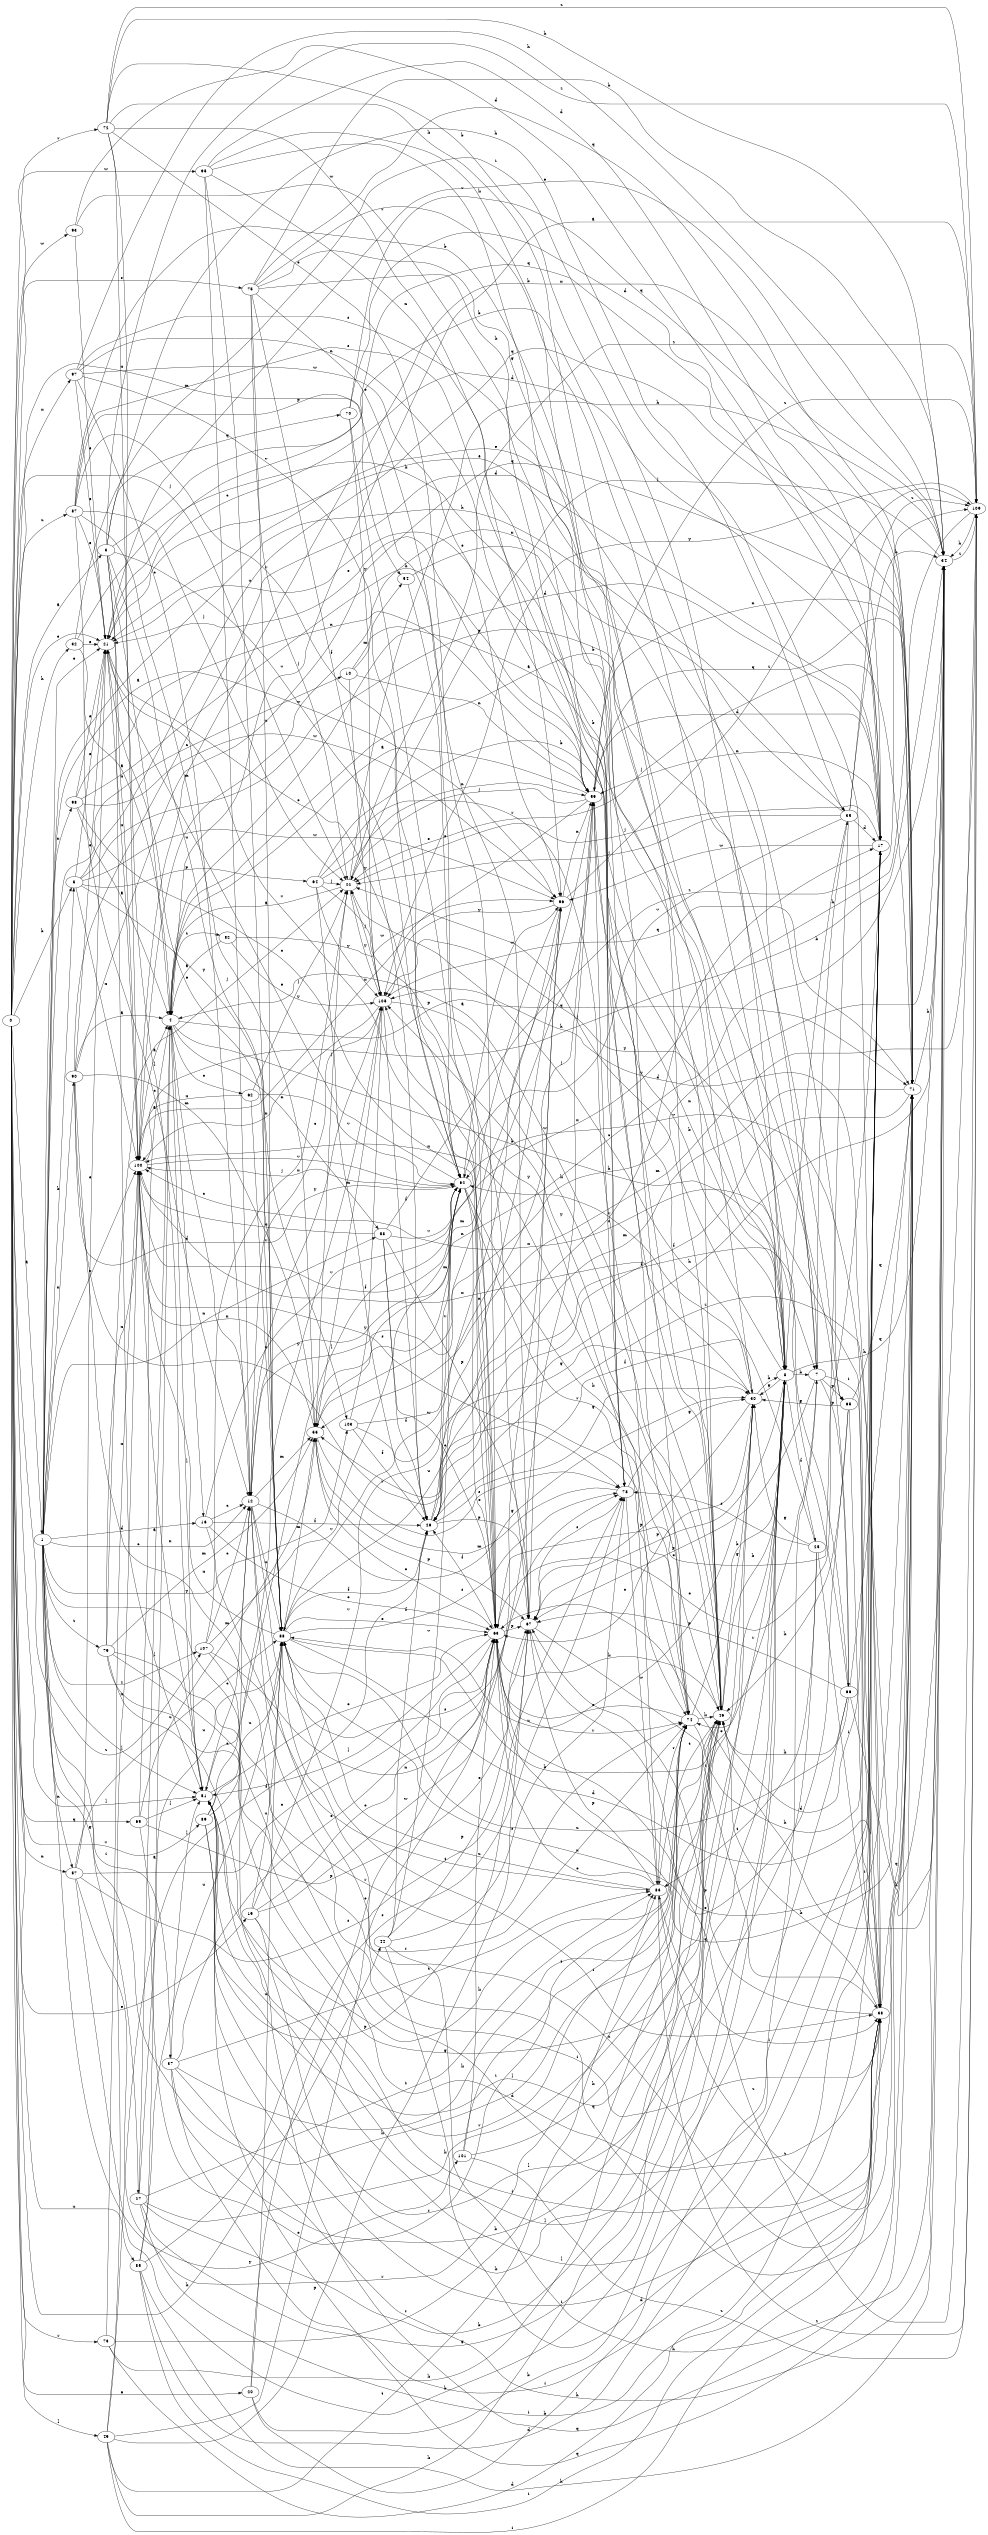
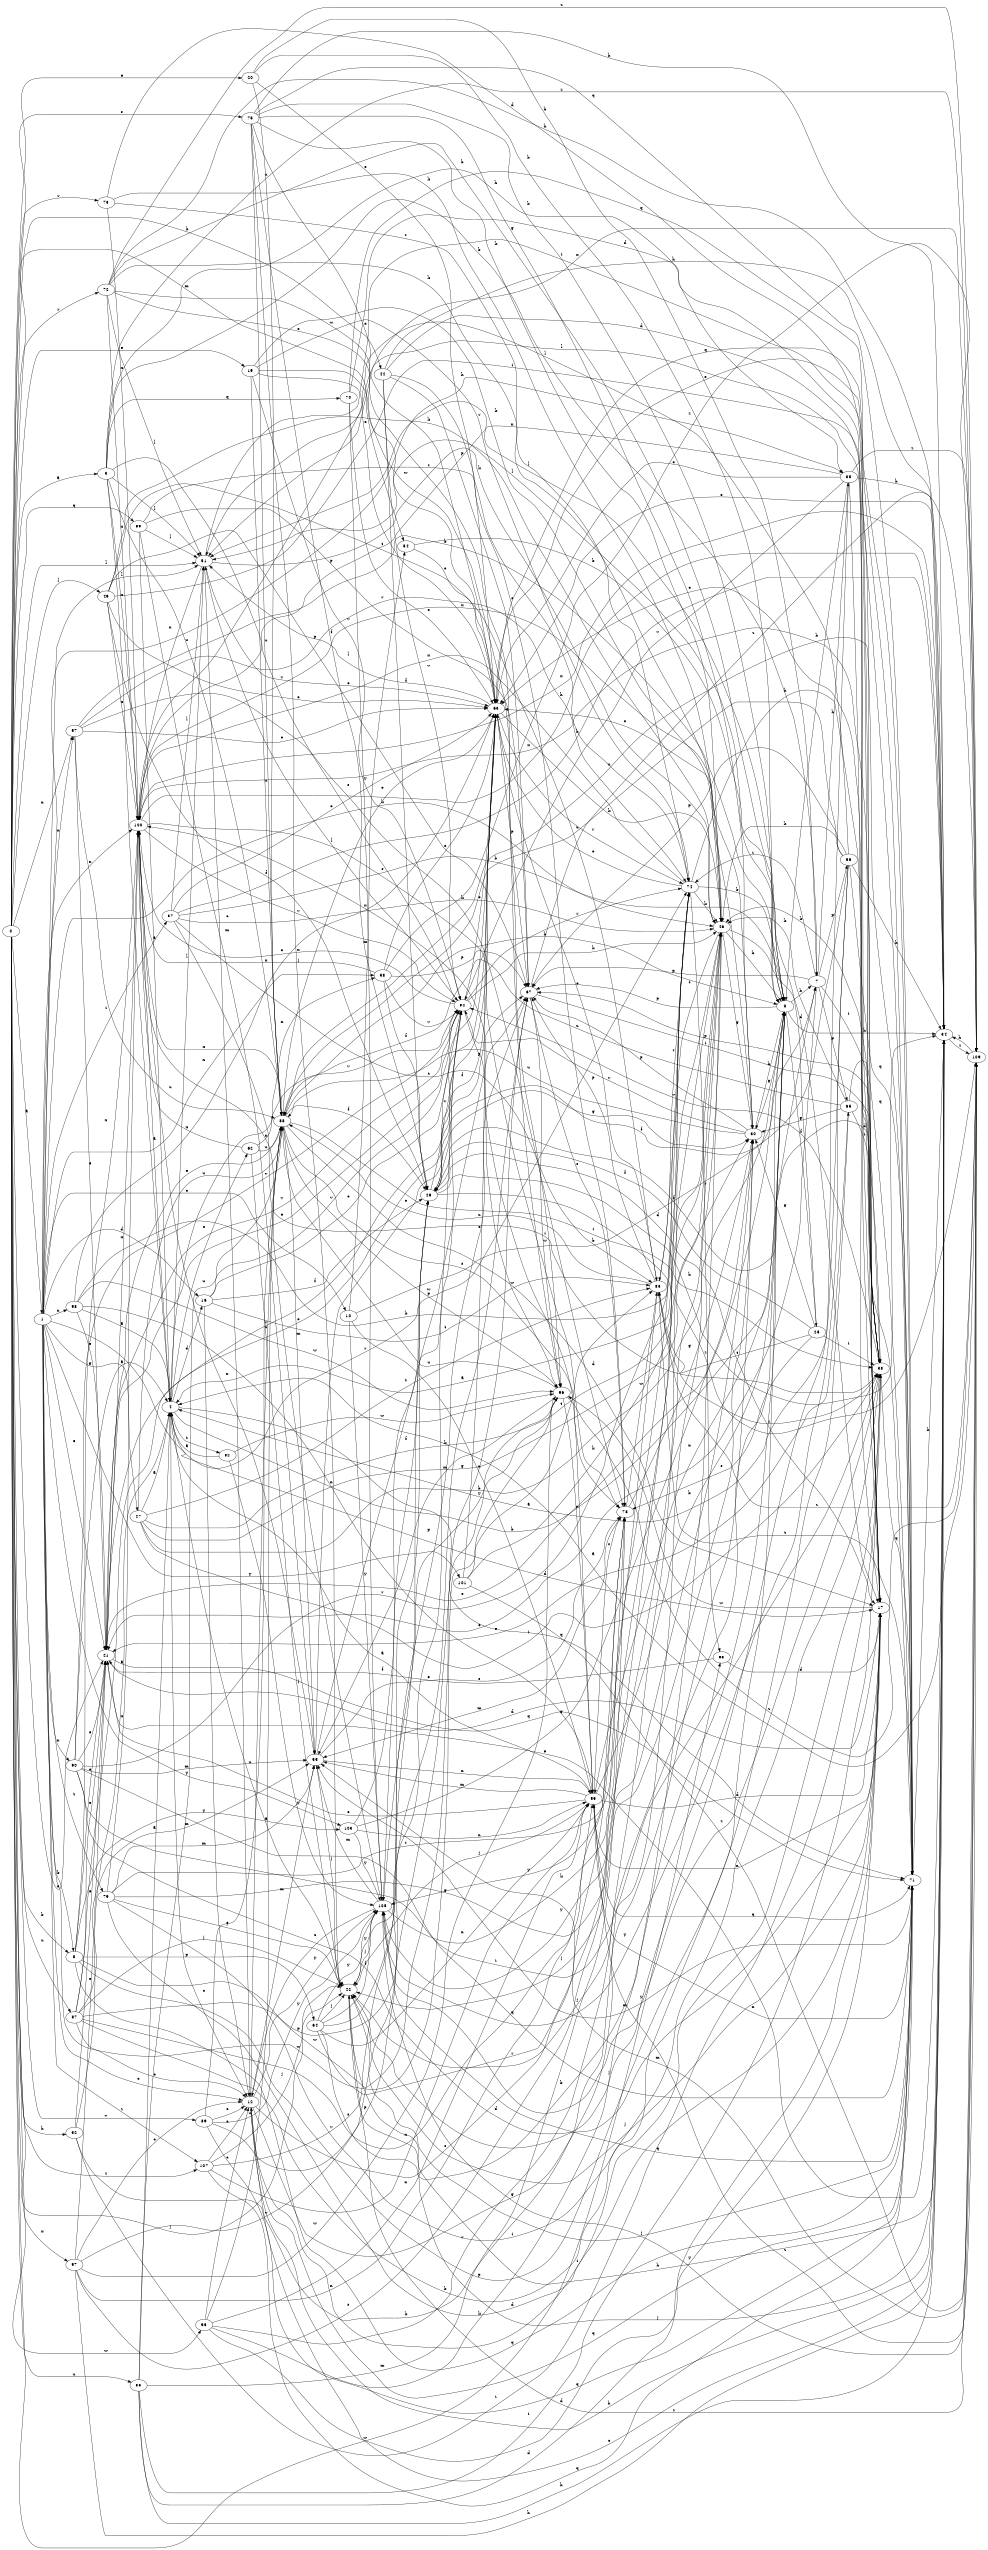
edge "93" -> "74": reversed
edge "85" -> "78": label "s" -> "m"
